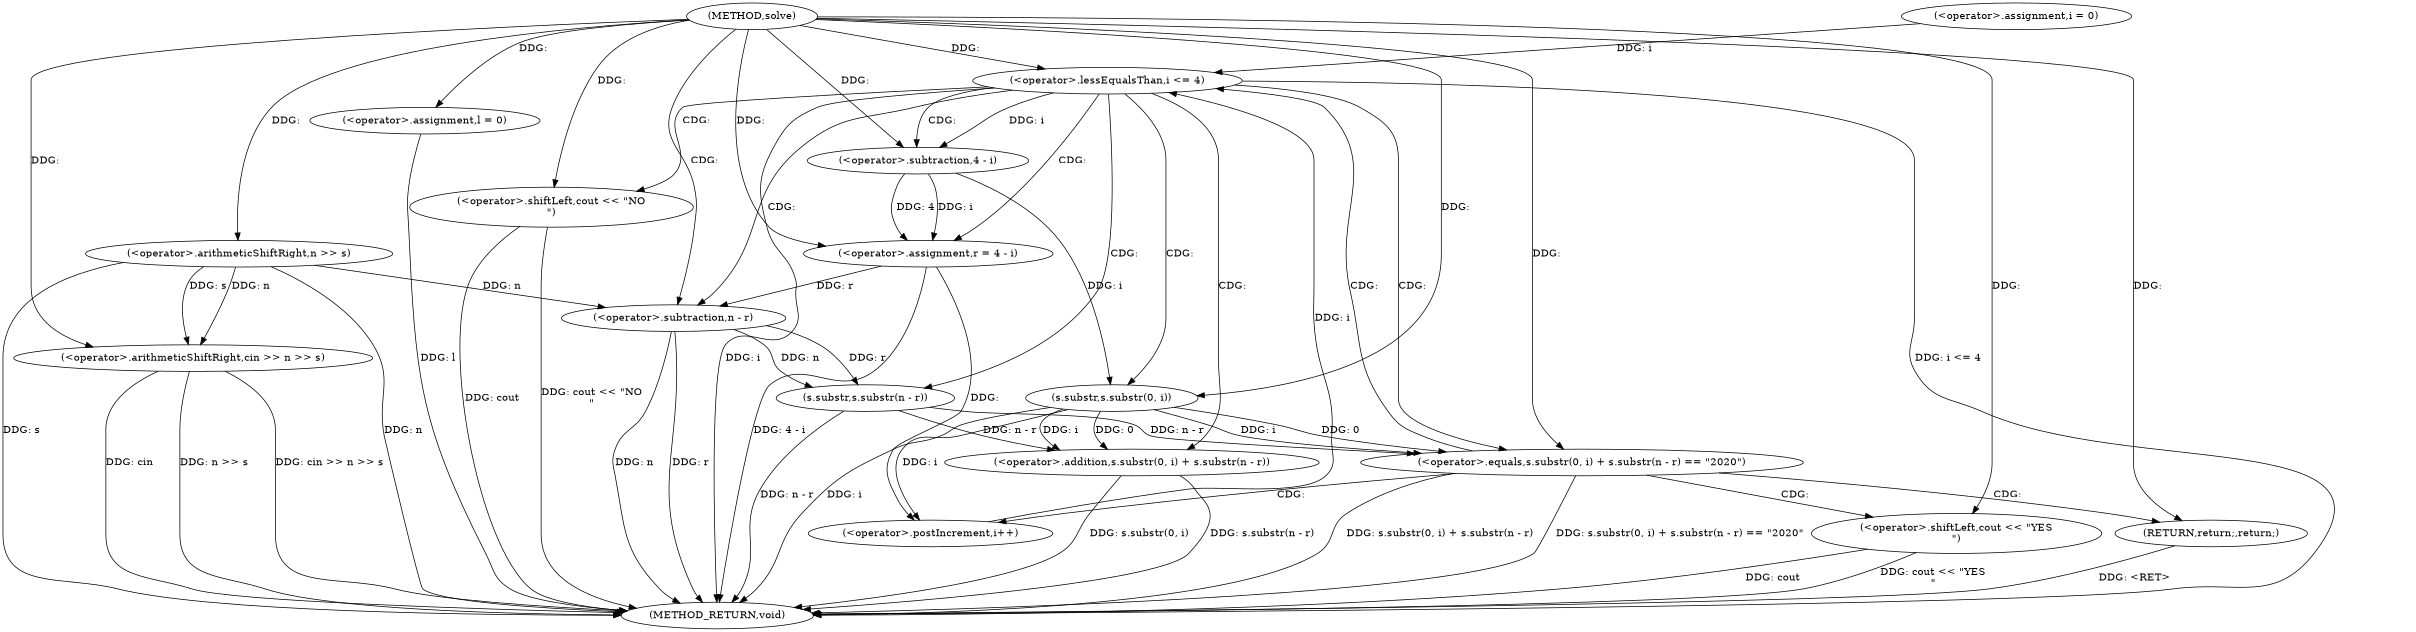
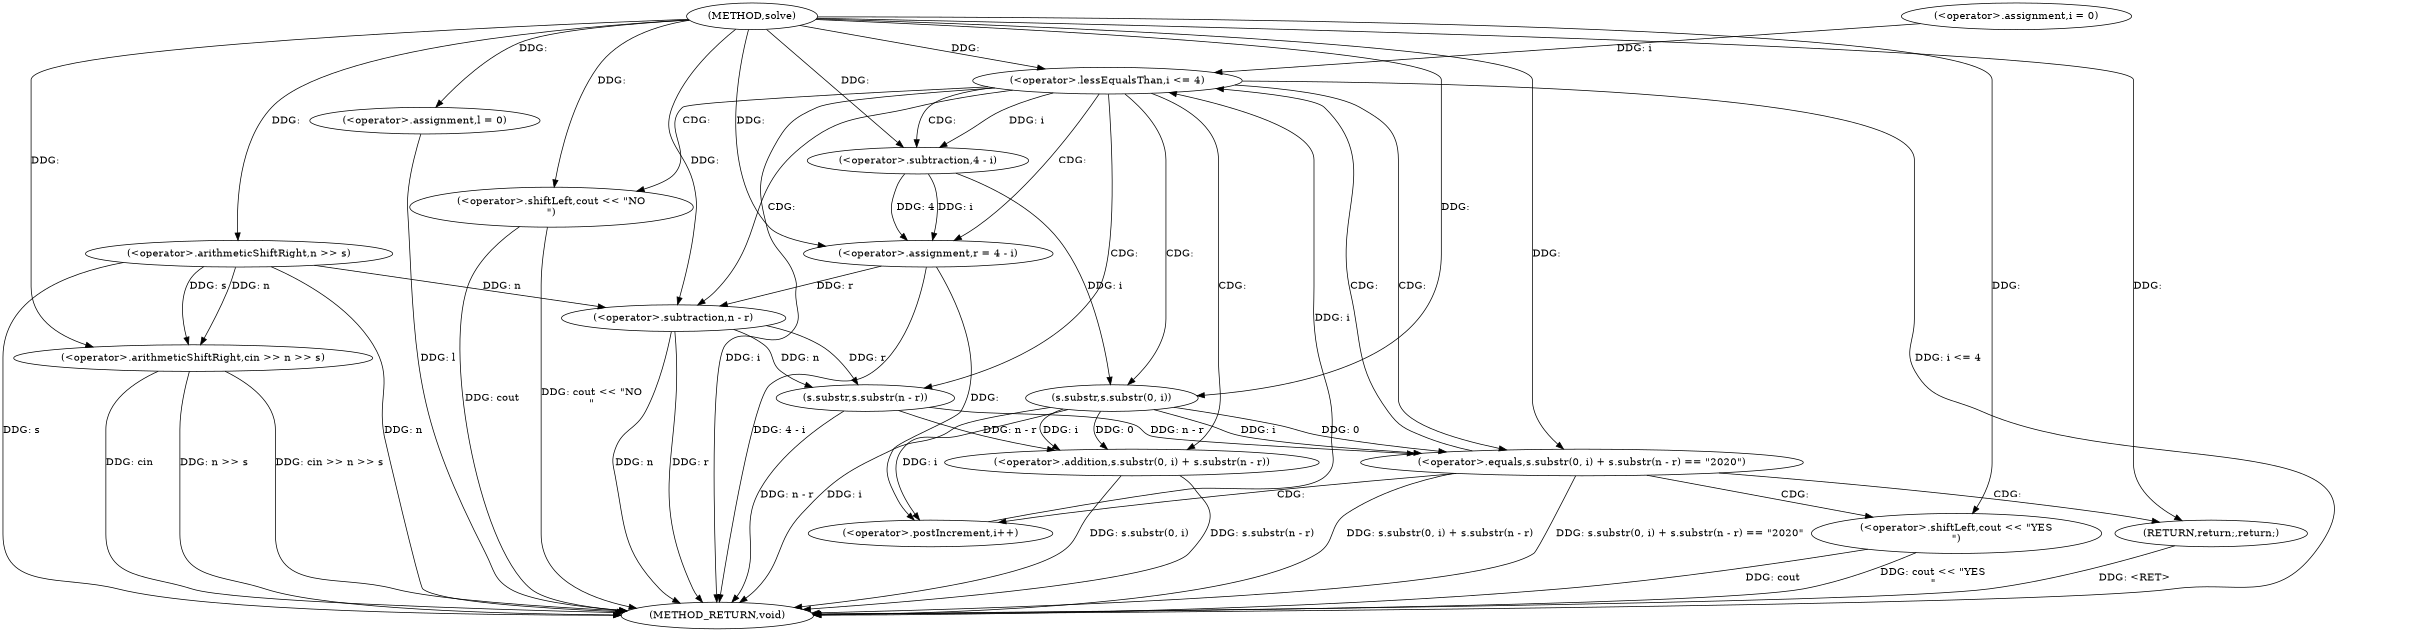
edge "(METHOD,solve)" -> "(<operator>.subtraction,n - r)": label "CDG: " -> "DDG: "
